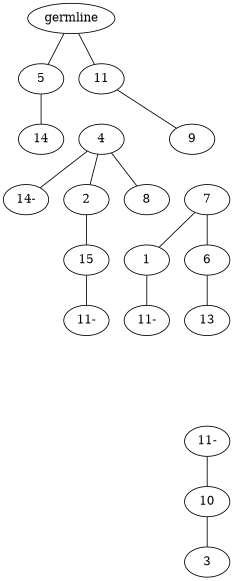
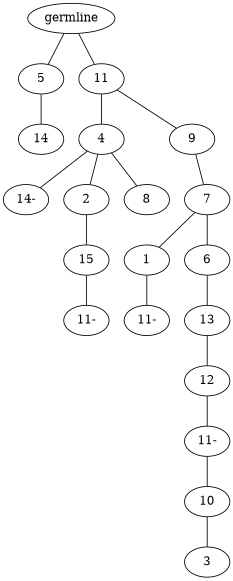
edge "11" -- "4": added
edge "9" -- "7": added
node "12": added
